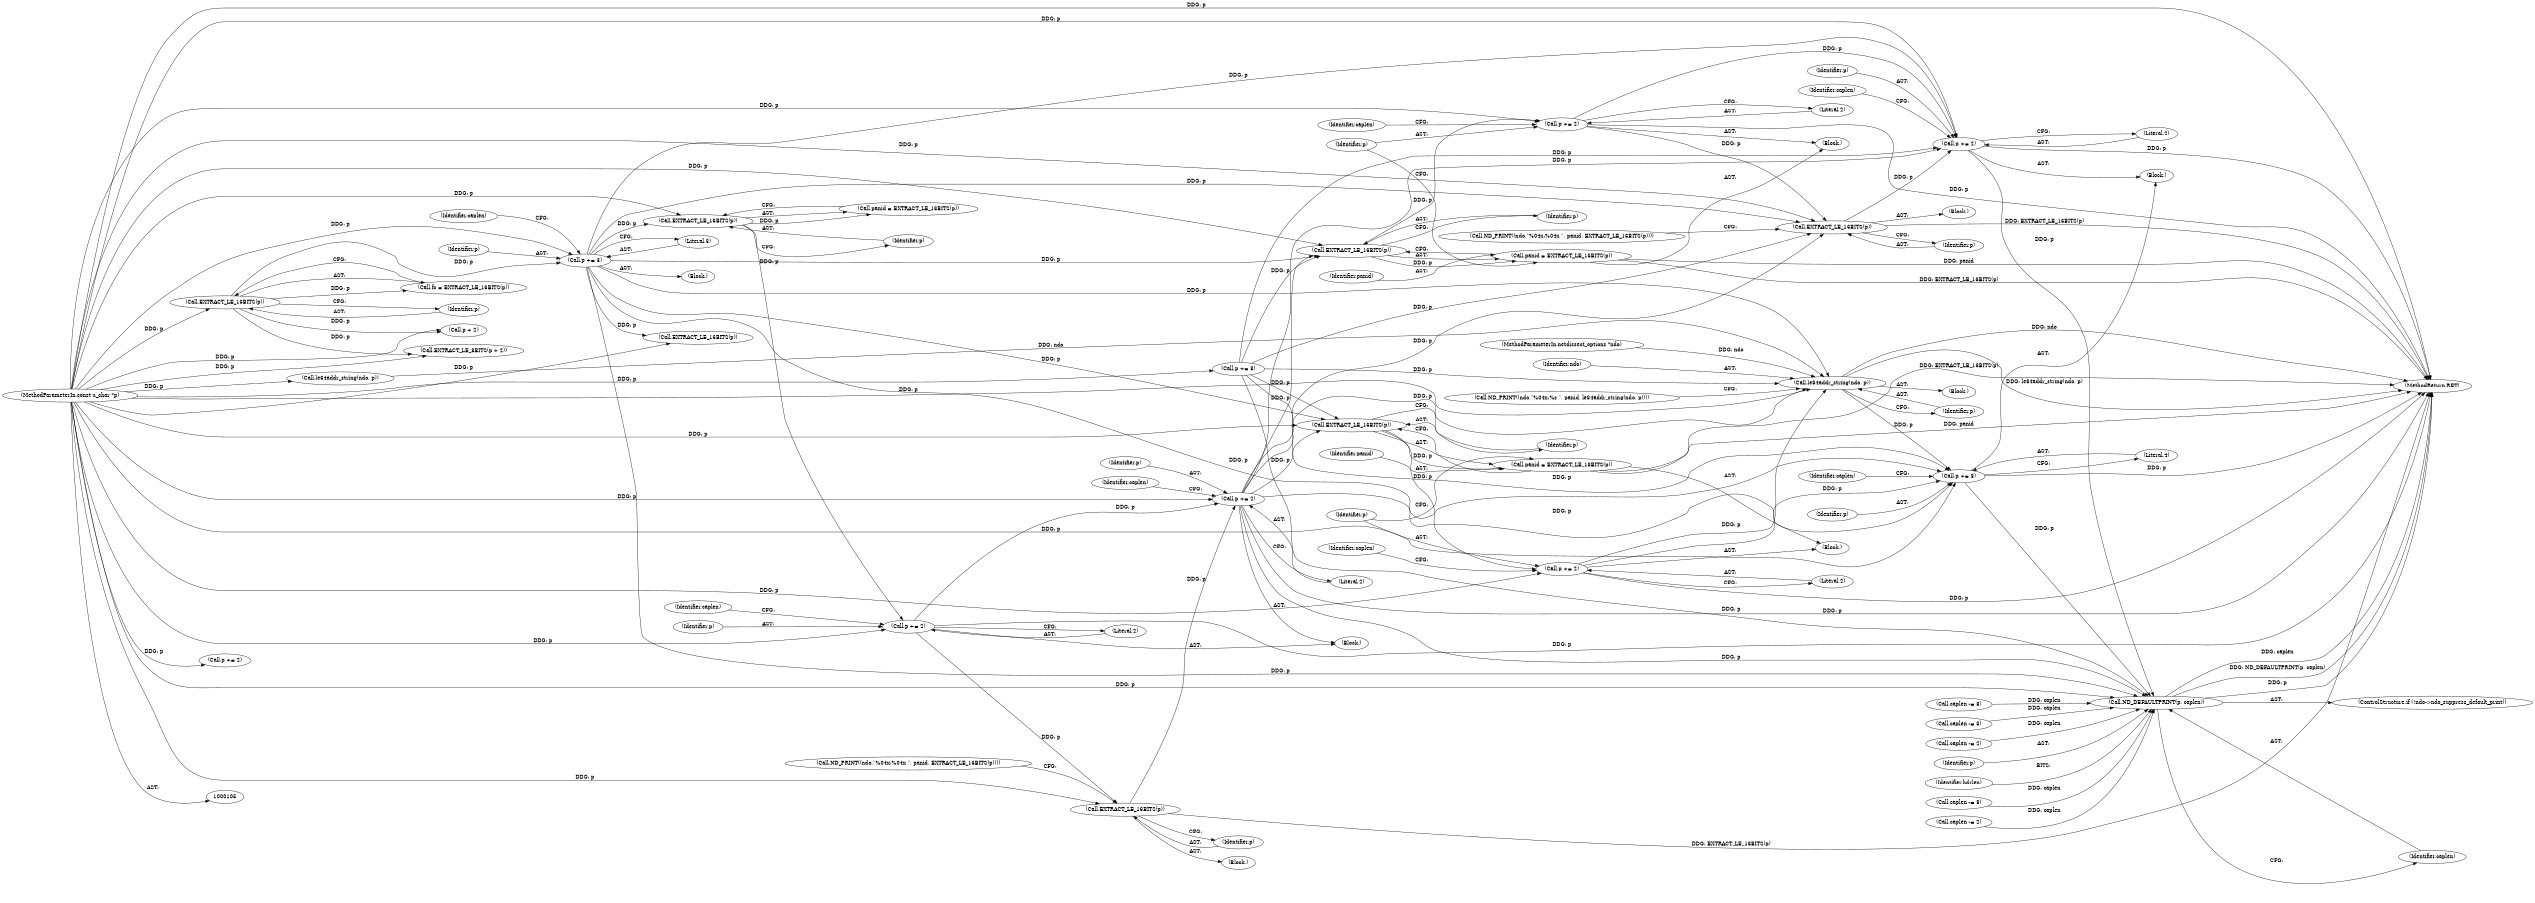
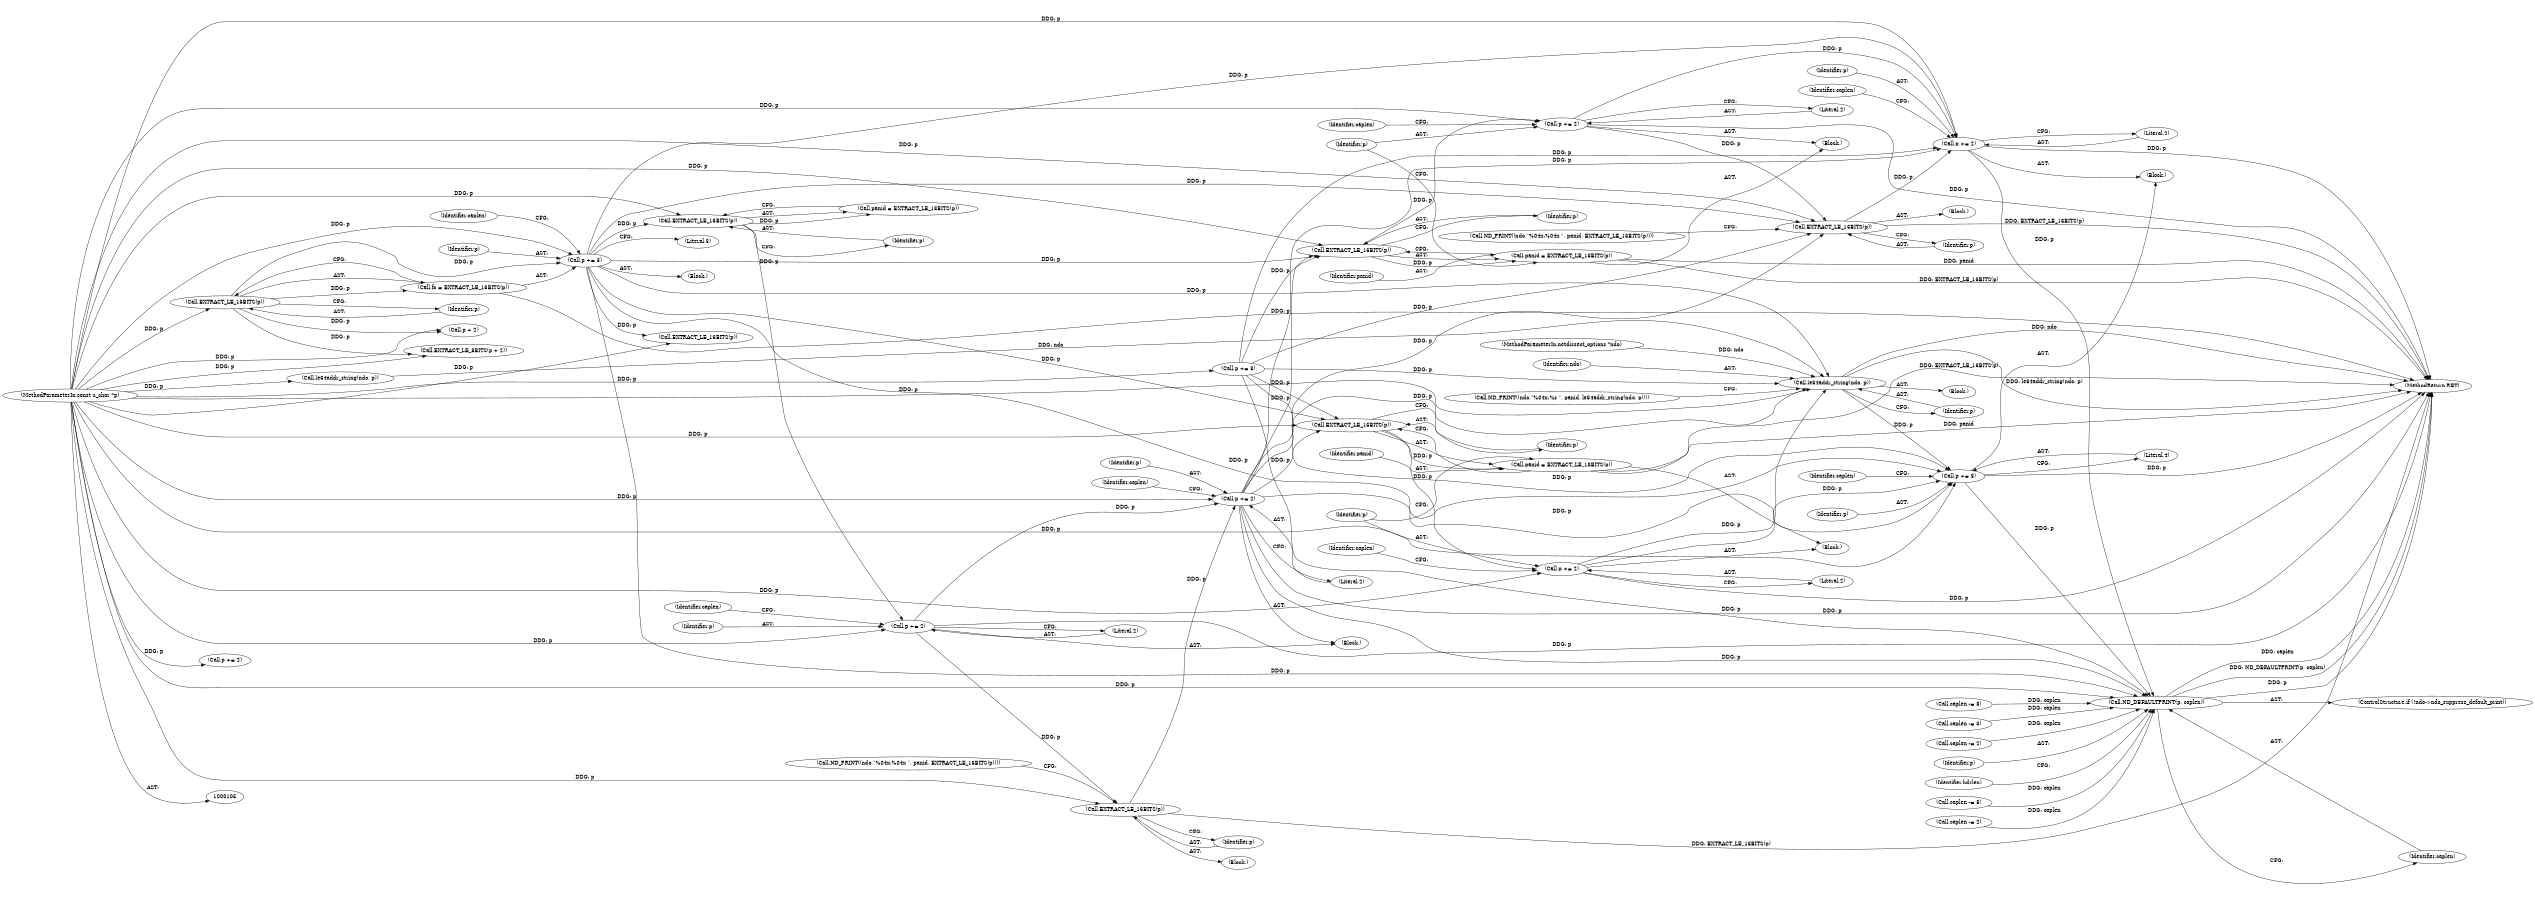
edge "(MethodParameterIn,const u_char *p)" -> "(MethodReturn,RET)": now "(Call,fc = EXTRACT_LE_16BITS(p))" -> "(MethodReturn,RET)"
edge "(Literal,3)" -> "(Call,p += 3)": now "(Call,fc = EXTRACT_LE_16BITS(p))" -> "(Call,p += 3)"
edge "(Identifier,hdrlen)" -> "(Call,ND_DEFAULTPRINT(p, caplen))": label "BITS: " -> "CFG: "
